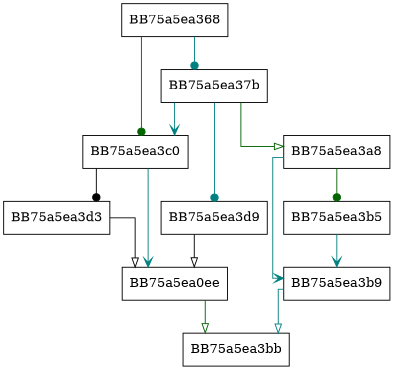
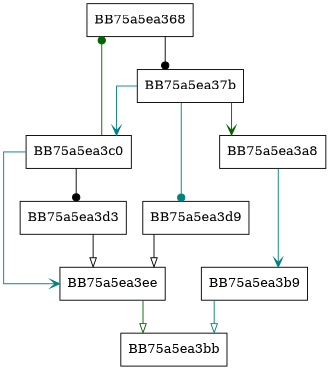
edge "BB75a5ea368" -> "BB75a5ea37b": color teal -> black
edge "BB75a5ea368" -> "BB75a5ea3c0": reversed
edge "BB75a5ea37b" -> "BB75a5ea3a8": arrowhead onormal -> vee
node "BB75a5ea3b5": removed
node "BB75a5ea0ee": label "BB75a5ea0ee" -> "BB75a5ea3ee"
